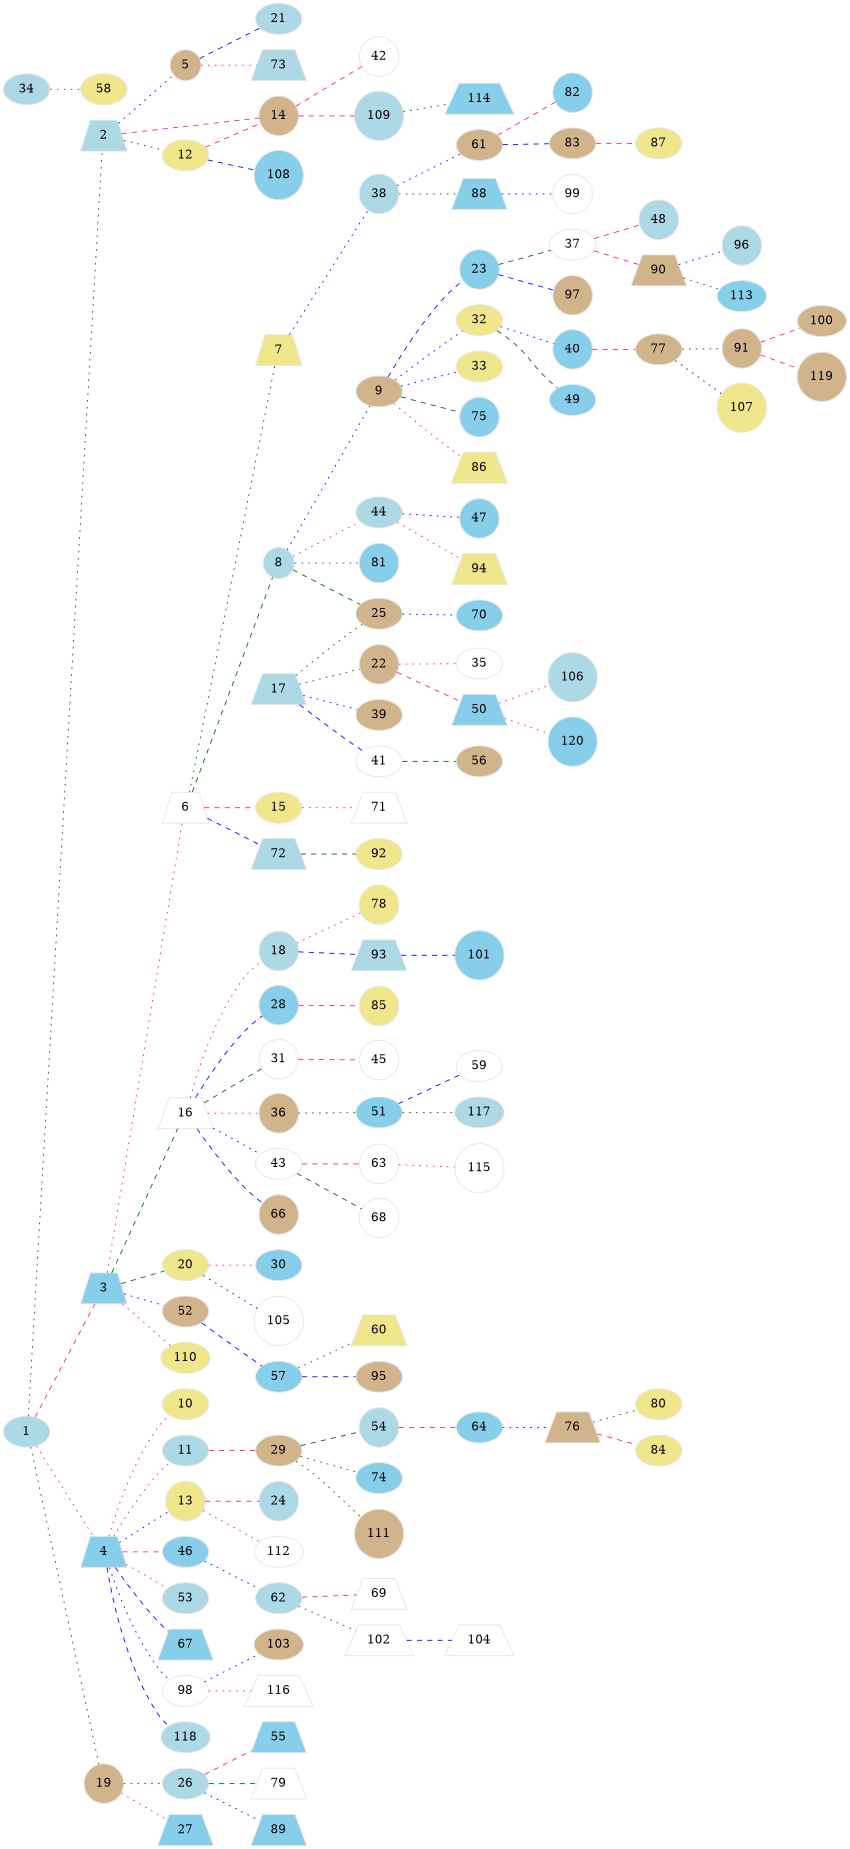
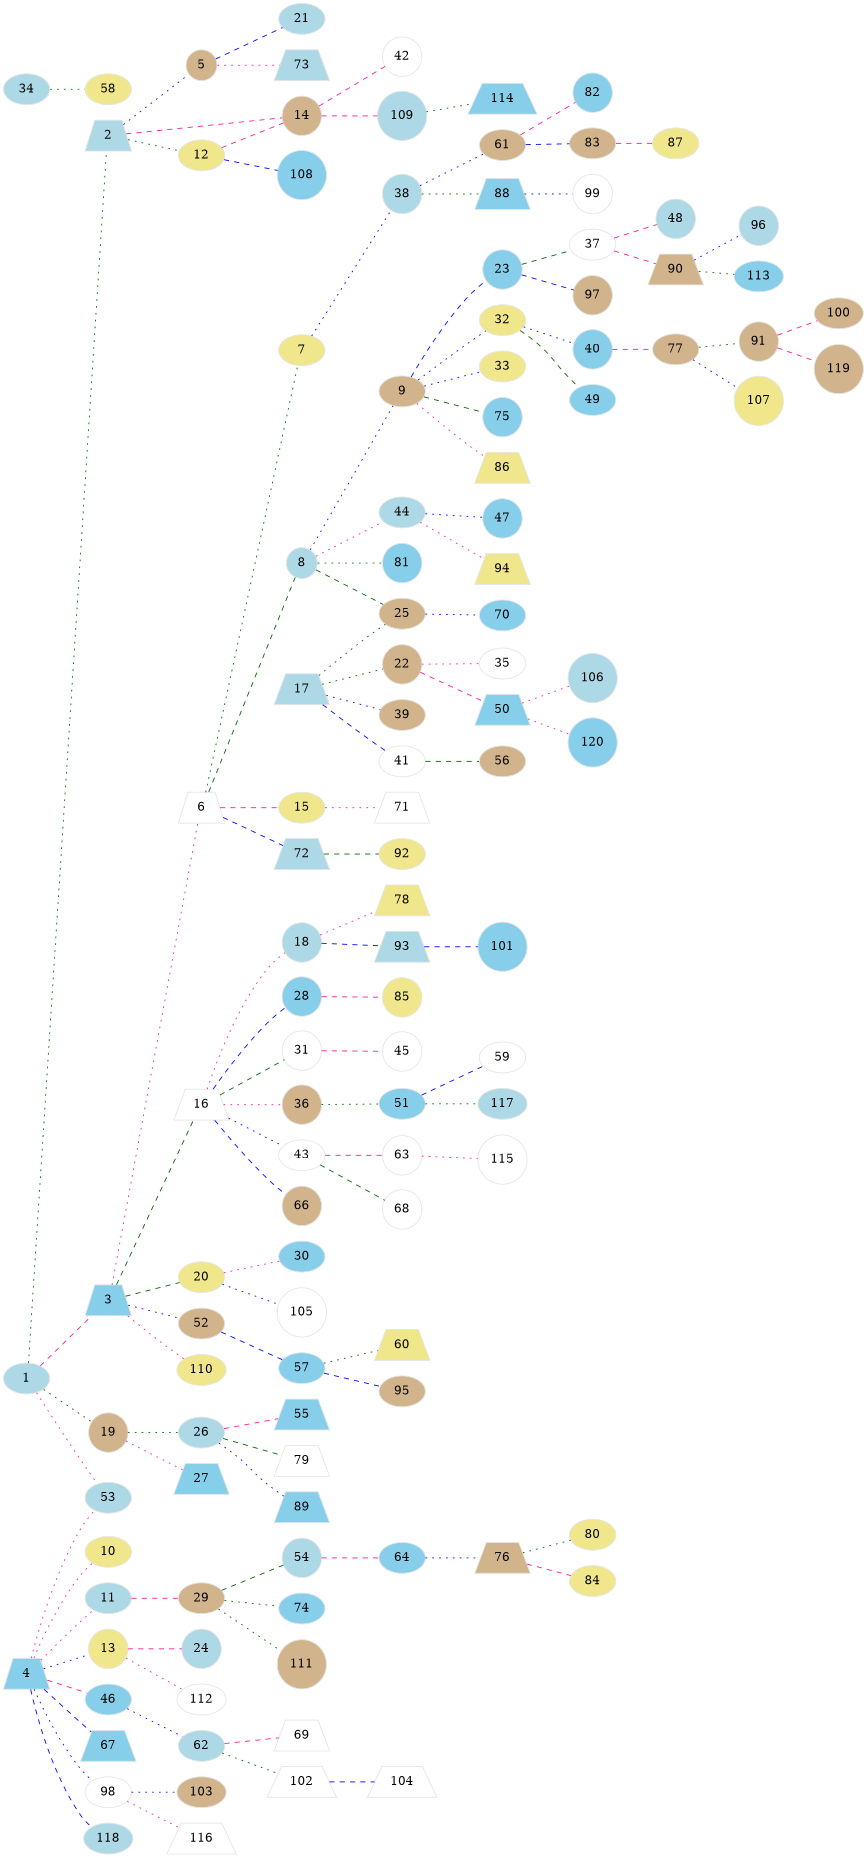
node "7": shape trapezium -> ellipse
node "78": shape circle -> trapezium
edge "1" -- "4": now "1" -- "53"
